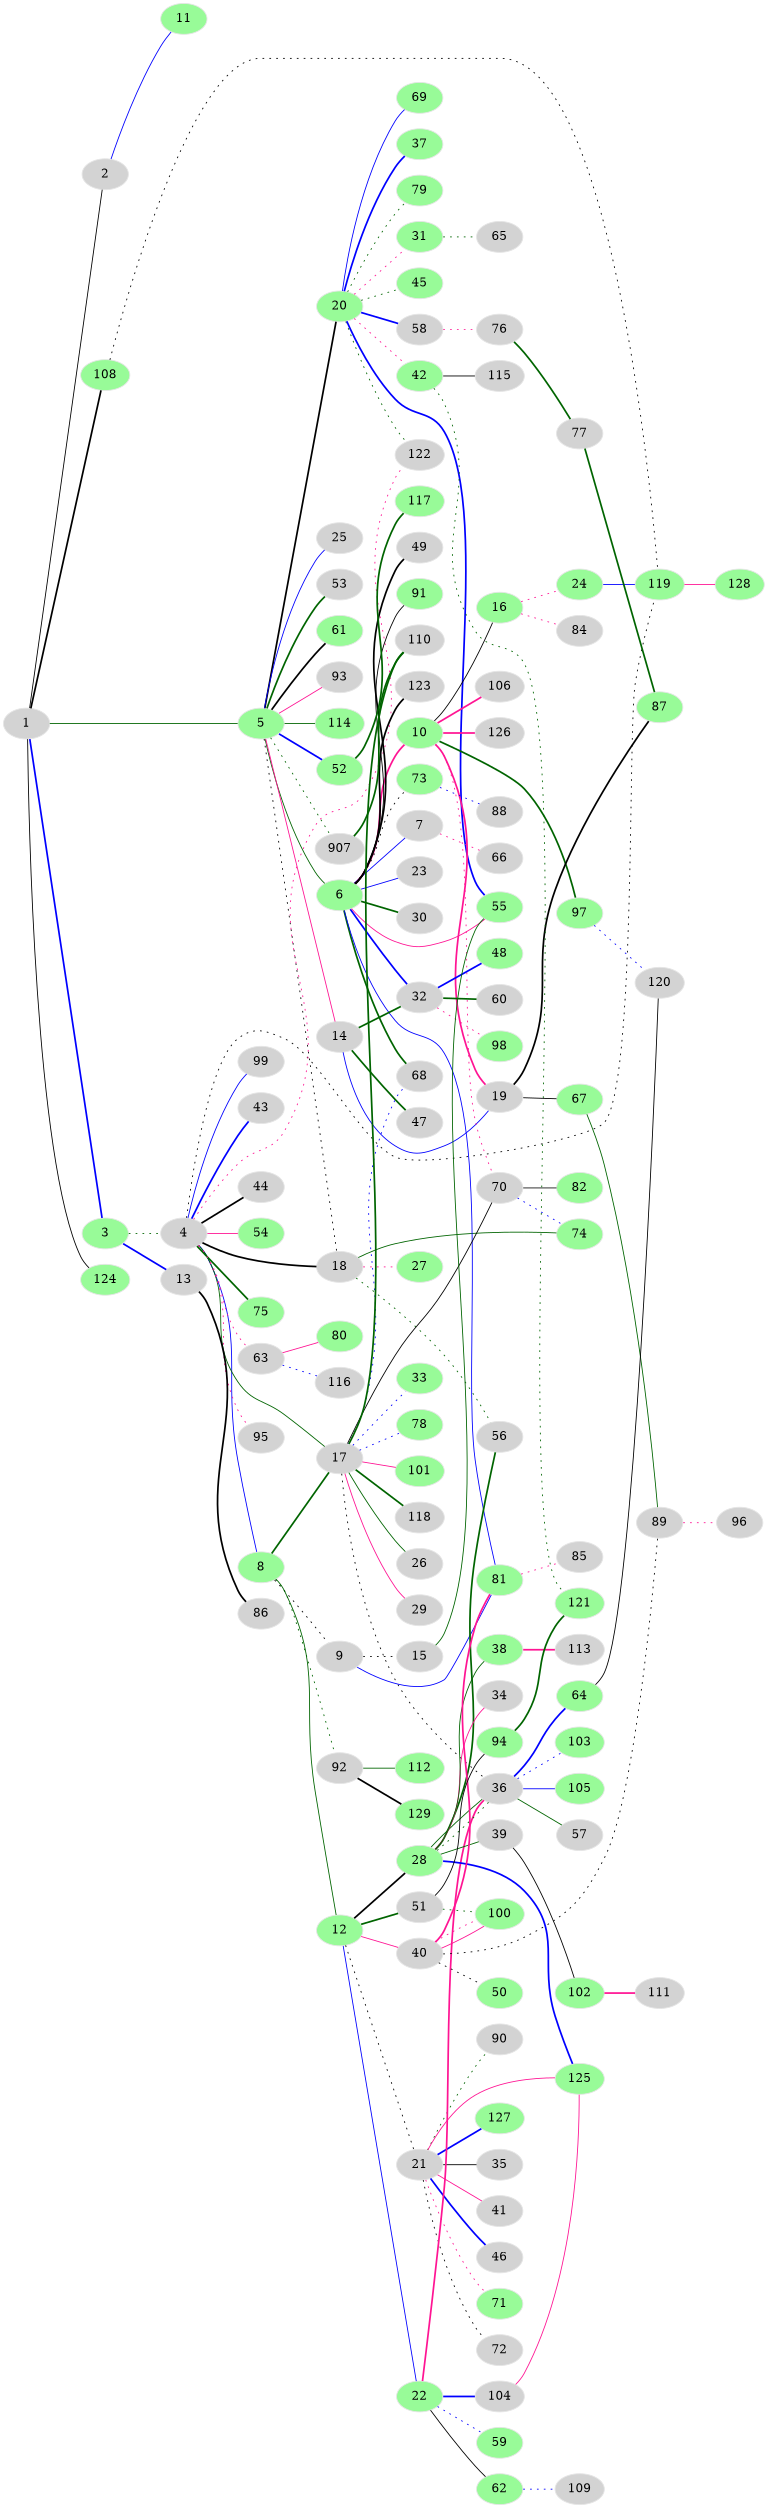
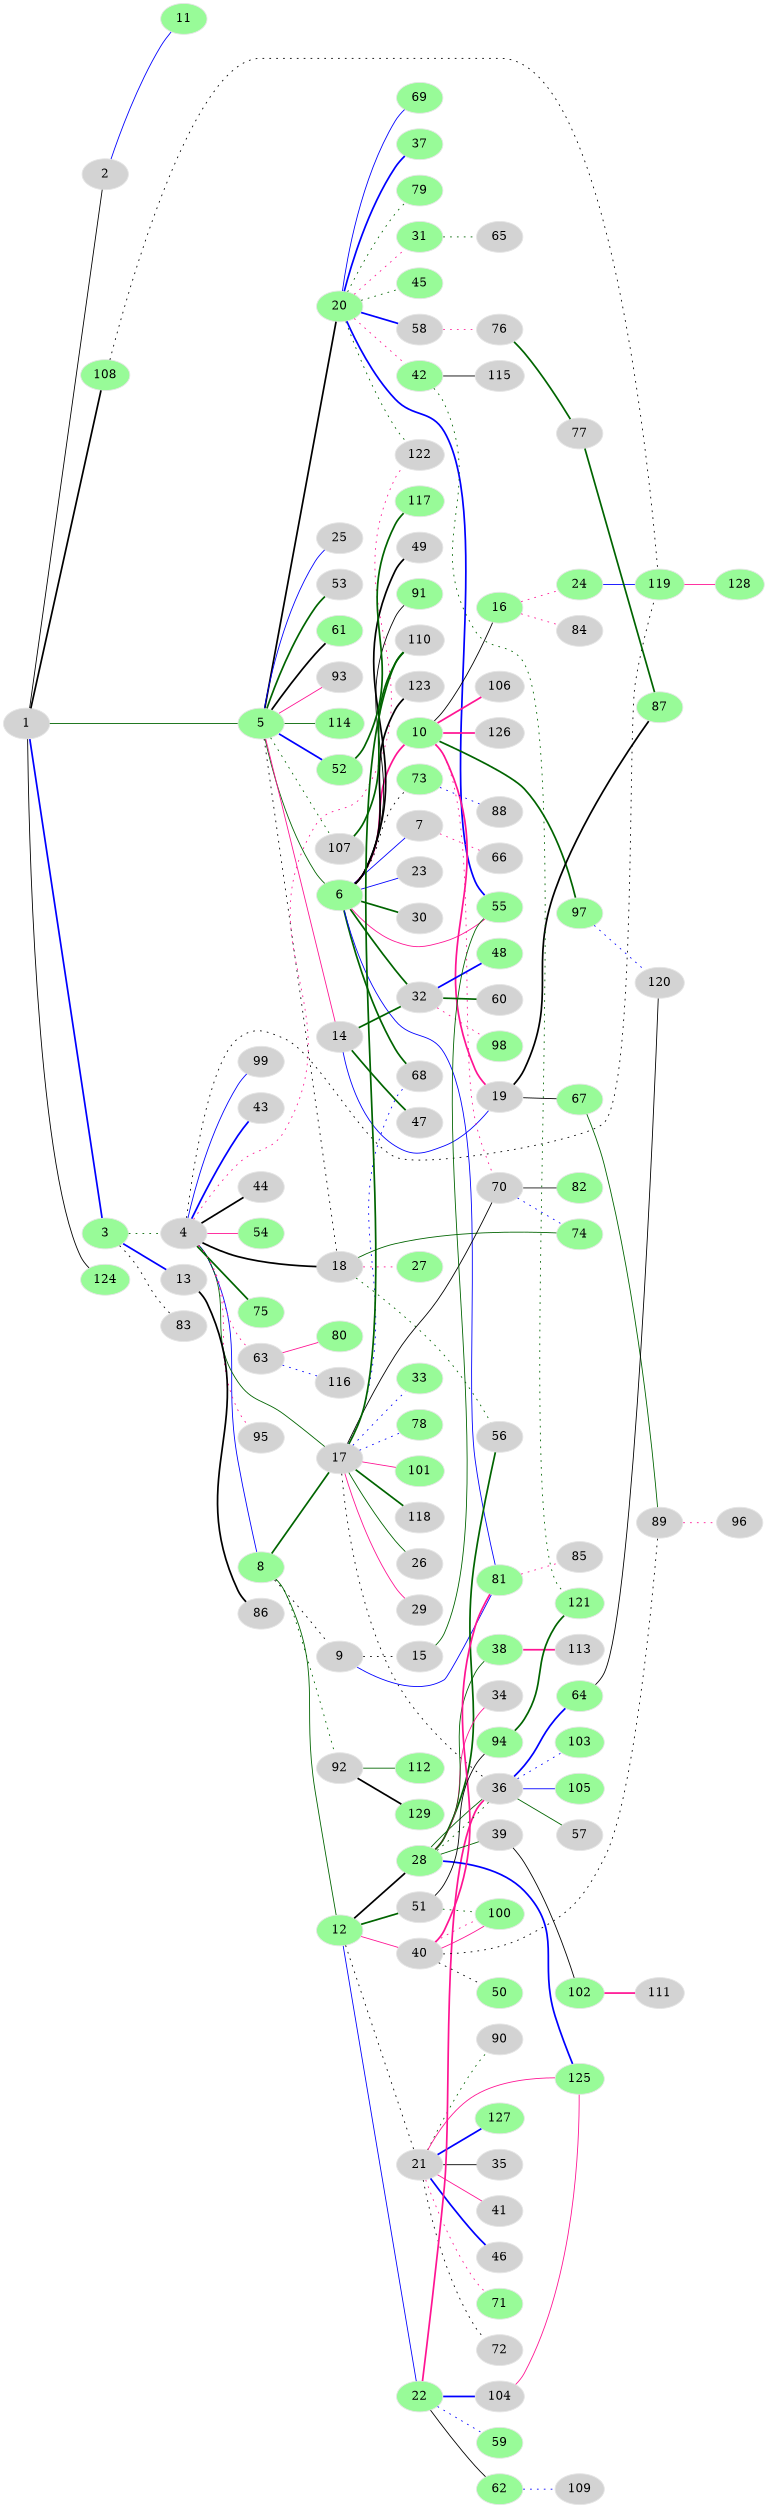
node "907": label "907" -> "107"
edge "6" -- "32": color blue -> darkgreen
node "83": added
